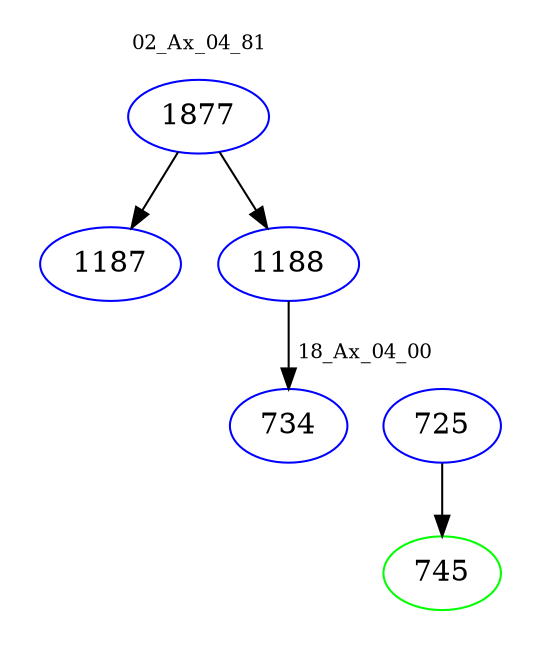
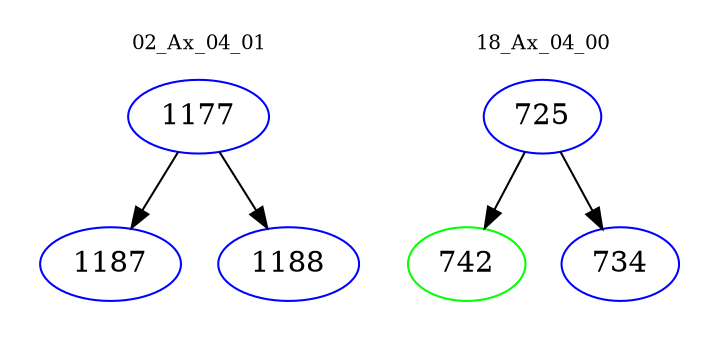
cluster "02_Ax_04_81": label "02_Ax_04_81" -> "02_Ax_04_01"
node "1877": label "1877" -> "1177"
edge "1188" -> "734": now "725" -> "734"
node "745": label "745" -> "742"
